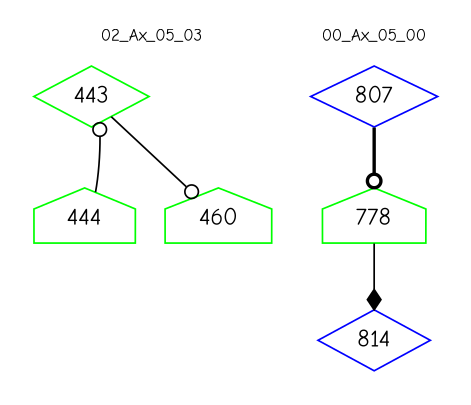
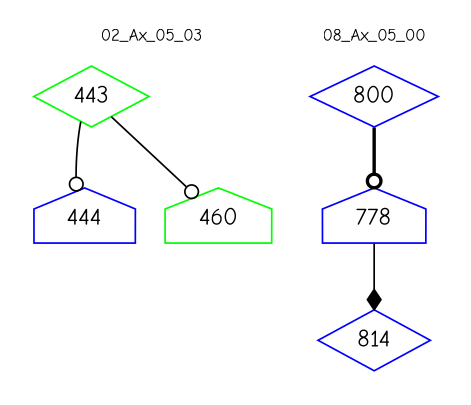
cluster "00_Ax_05_00": label "00_Ax_05_00" -> "08_Ax_05_00"
node "807": label "807" -> "800"
edge "444" -> "443": reversed
node "444": color green -> blue
node "778": color green -> blue
